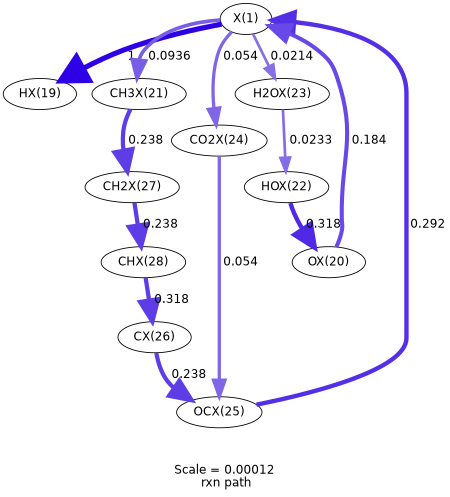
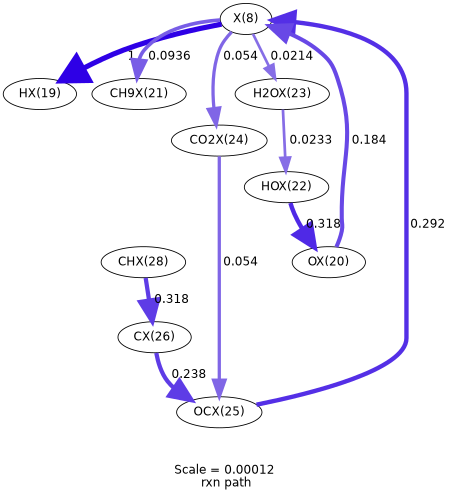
node "X(1)": label "X(1)" -> "X(8)"
node "CH3X(21)": label "CH3X(21)" -> "CH9X(21)"
node "CH2X(27)": removed
